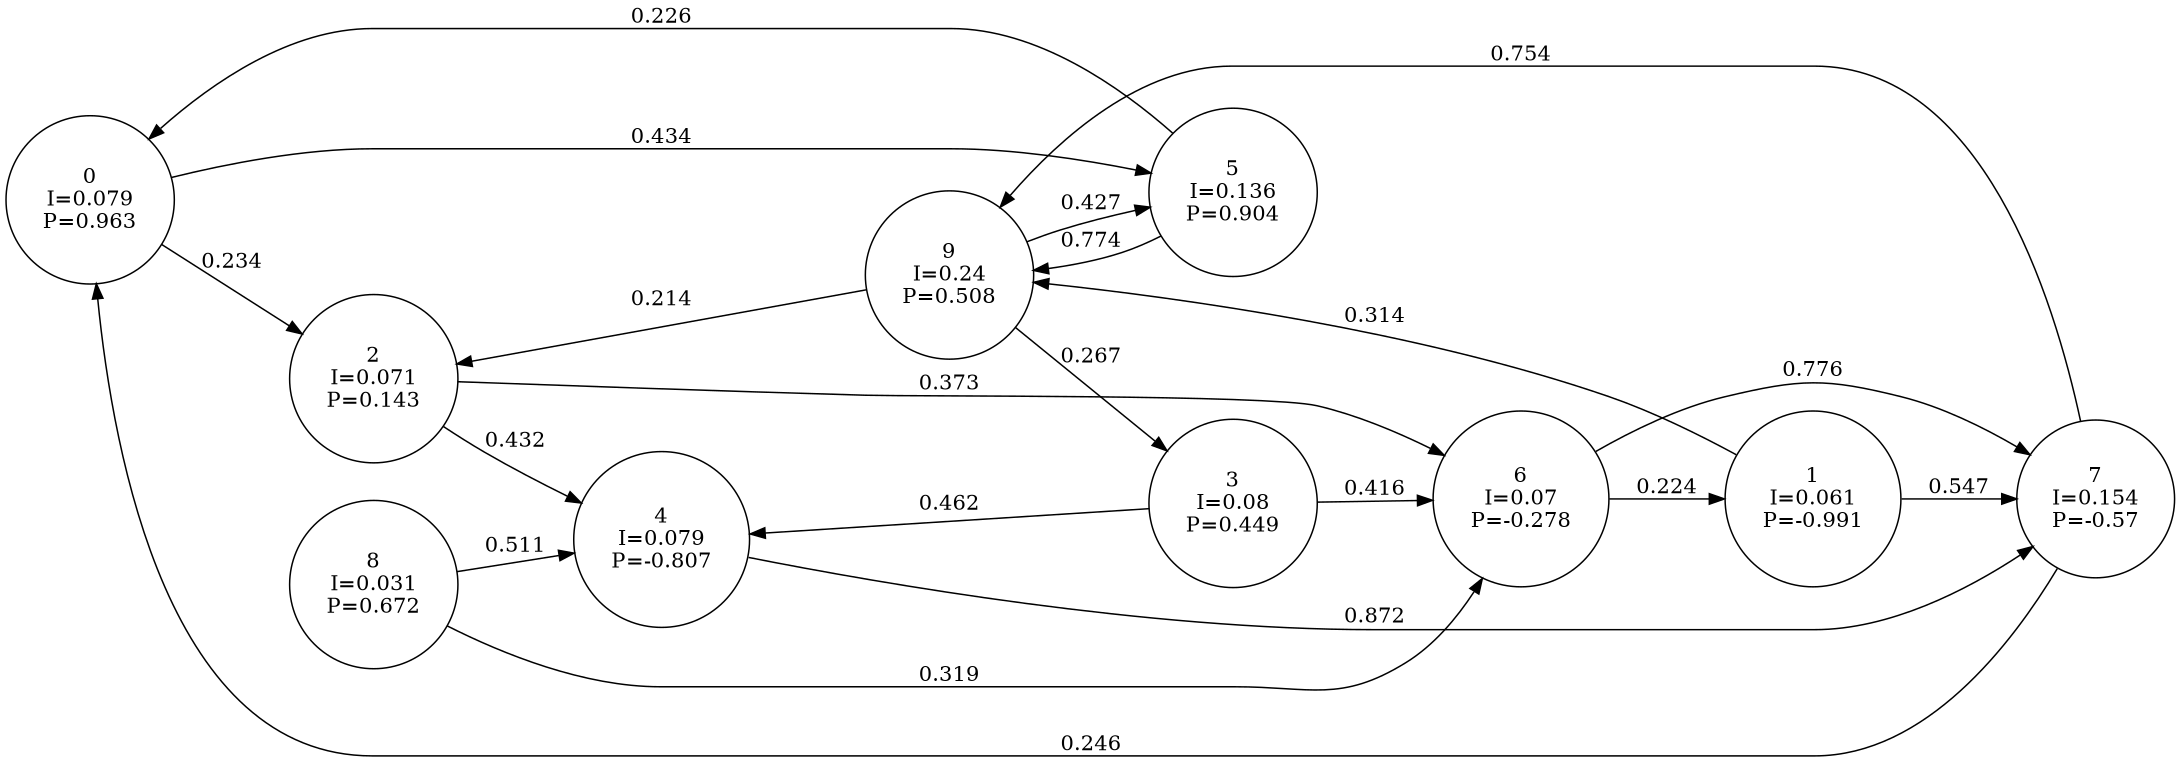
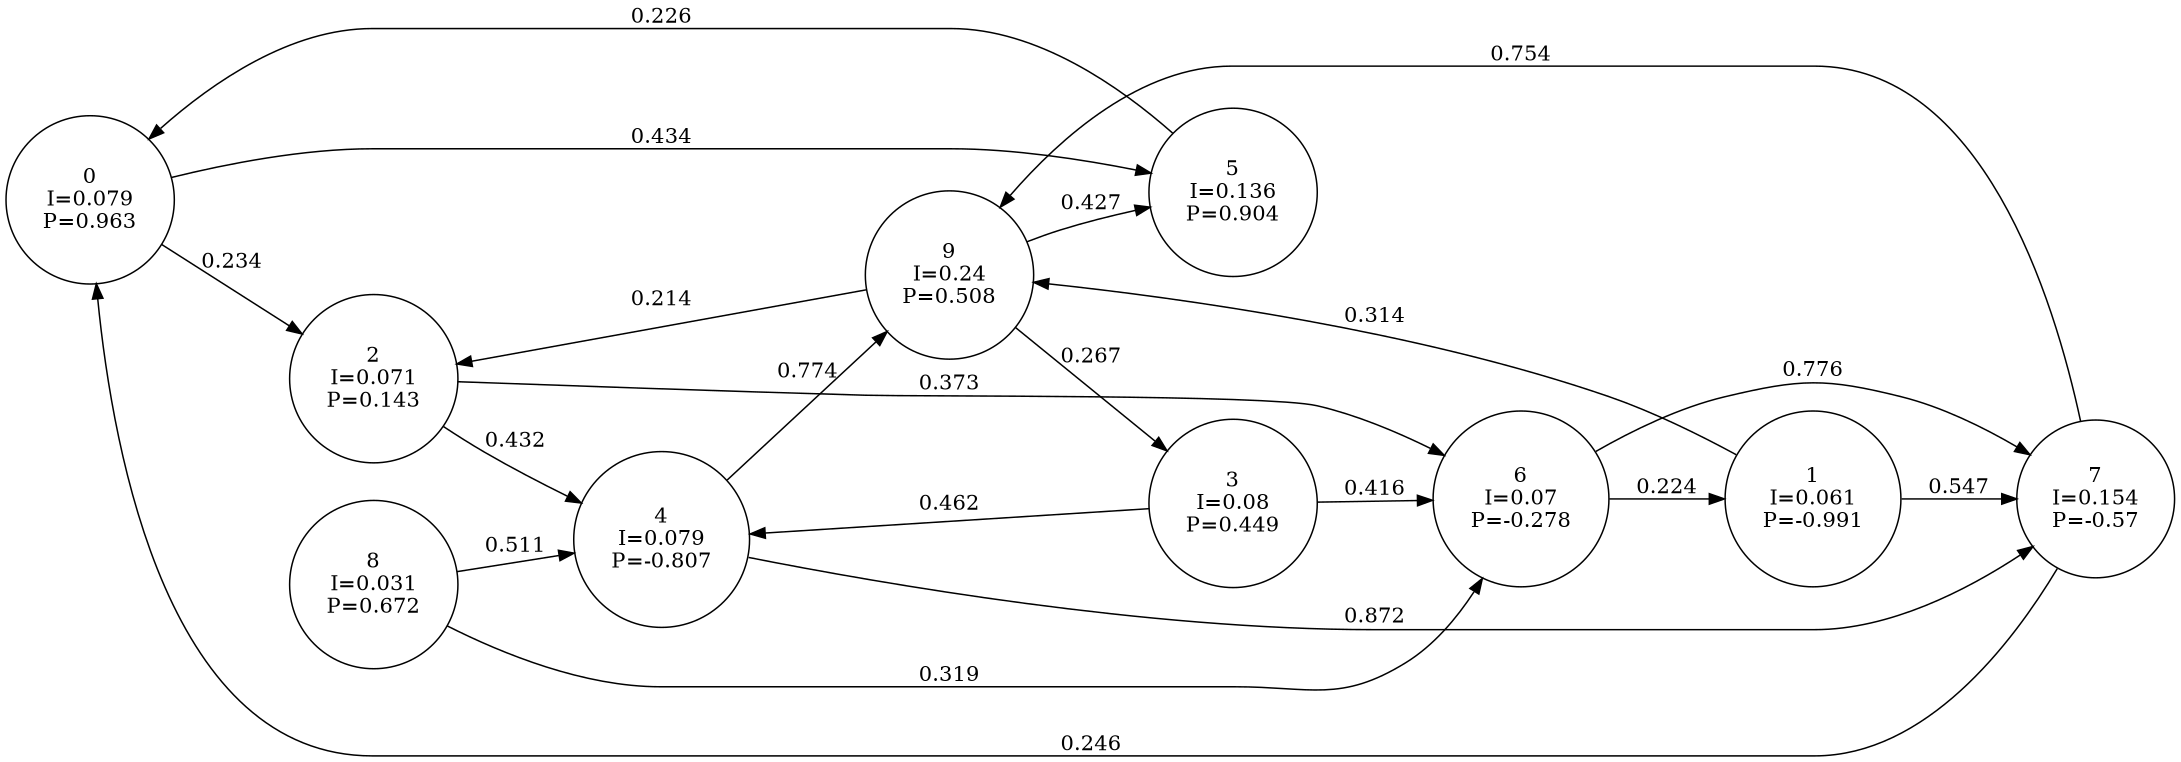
edge "5 I=0.136 P=0.904" -> "9 I=0.24 P=0.508": now "4 I=0.079 P=-0.807" -> "9 I=0.24 P=0.508"
